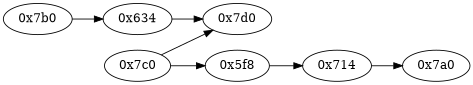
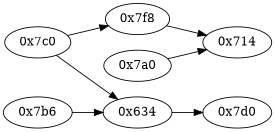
node "0x7b0": label "0x7b0" -> "0x7b6"
edge "0x7c0" -> "0x7d0": now "0x7c0" -> "0x634"
node "0x5f8": label "0x5f8" -> "0x7f8"
edge "0x714" -> "0x7a0": reversed
